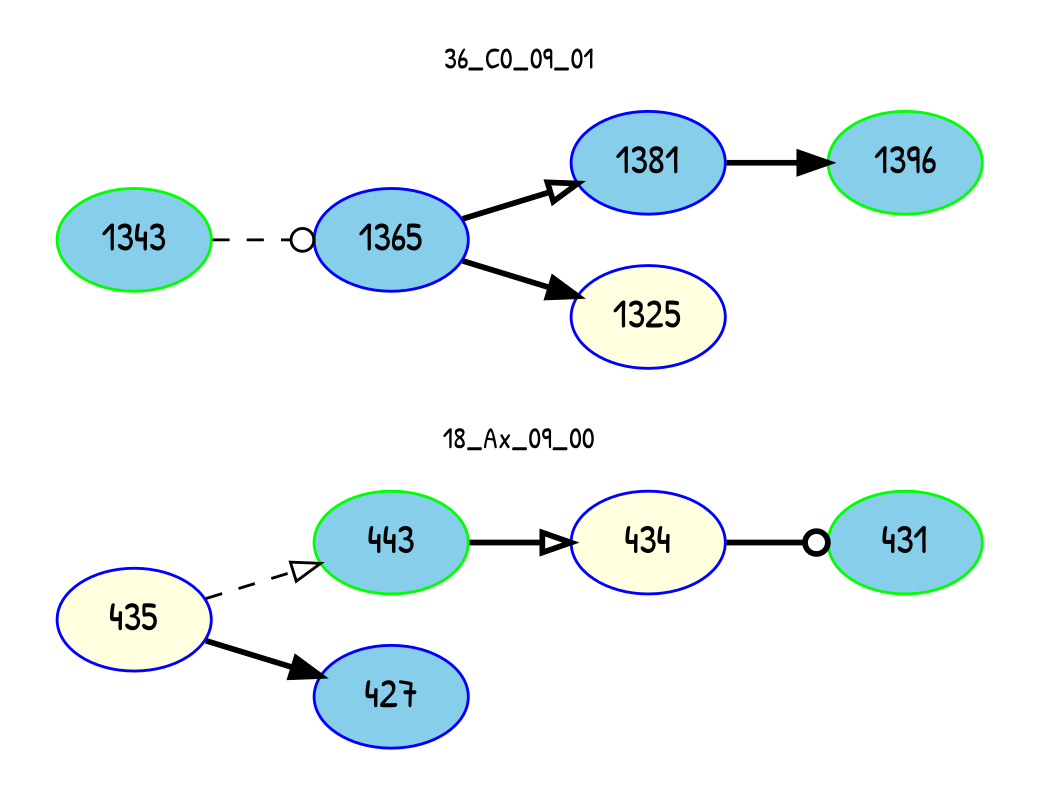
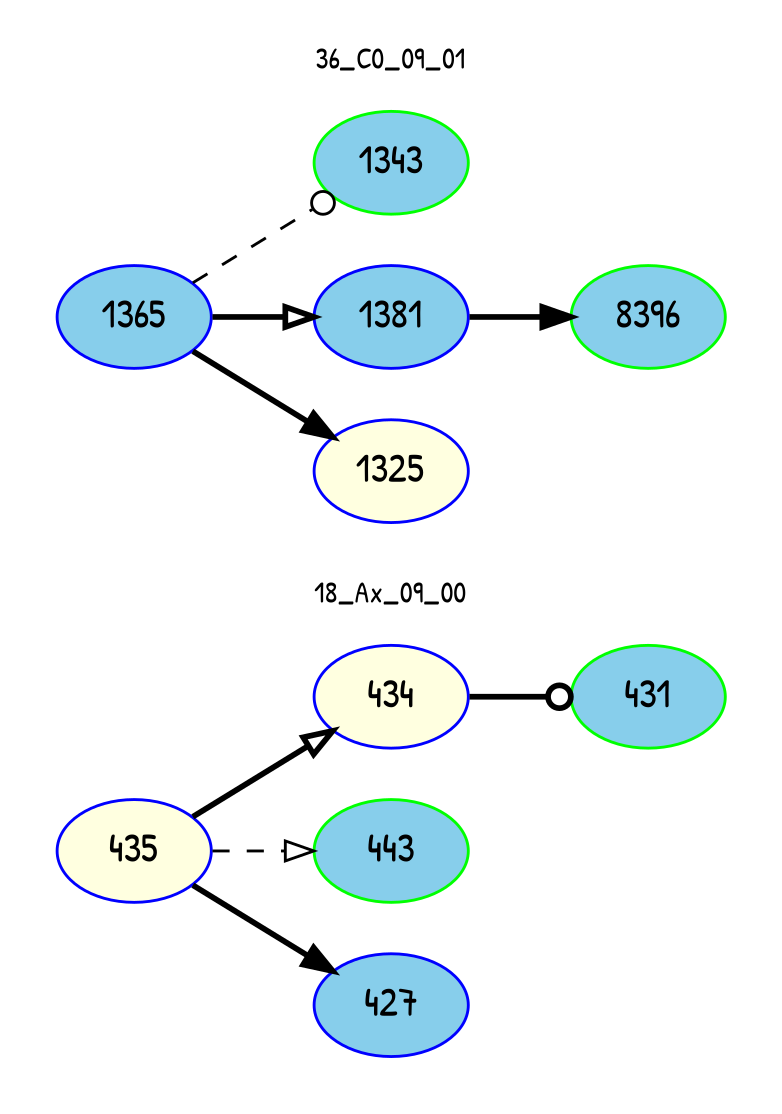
node "1396": label "1396" -> "8396"
edge "1343" -> "1365": reversed
edge "443" -> "434": now "435" -> "434"
